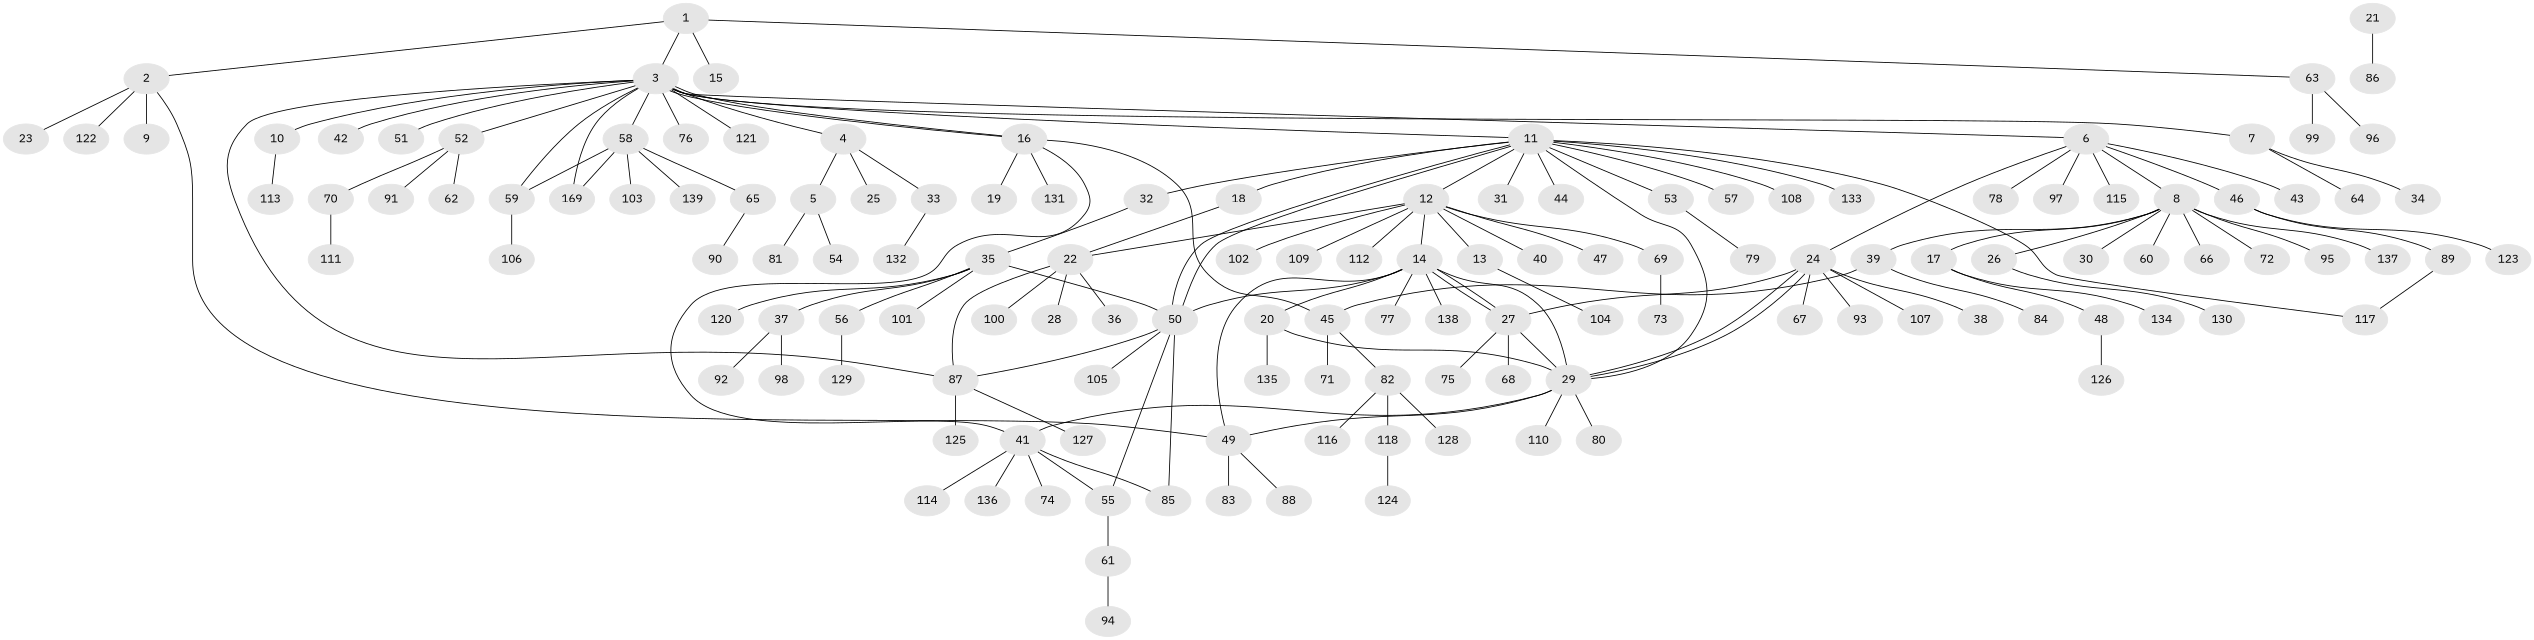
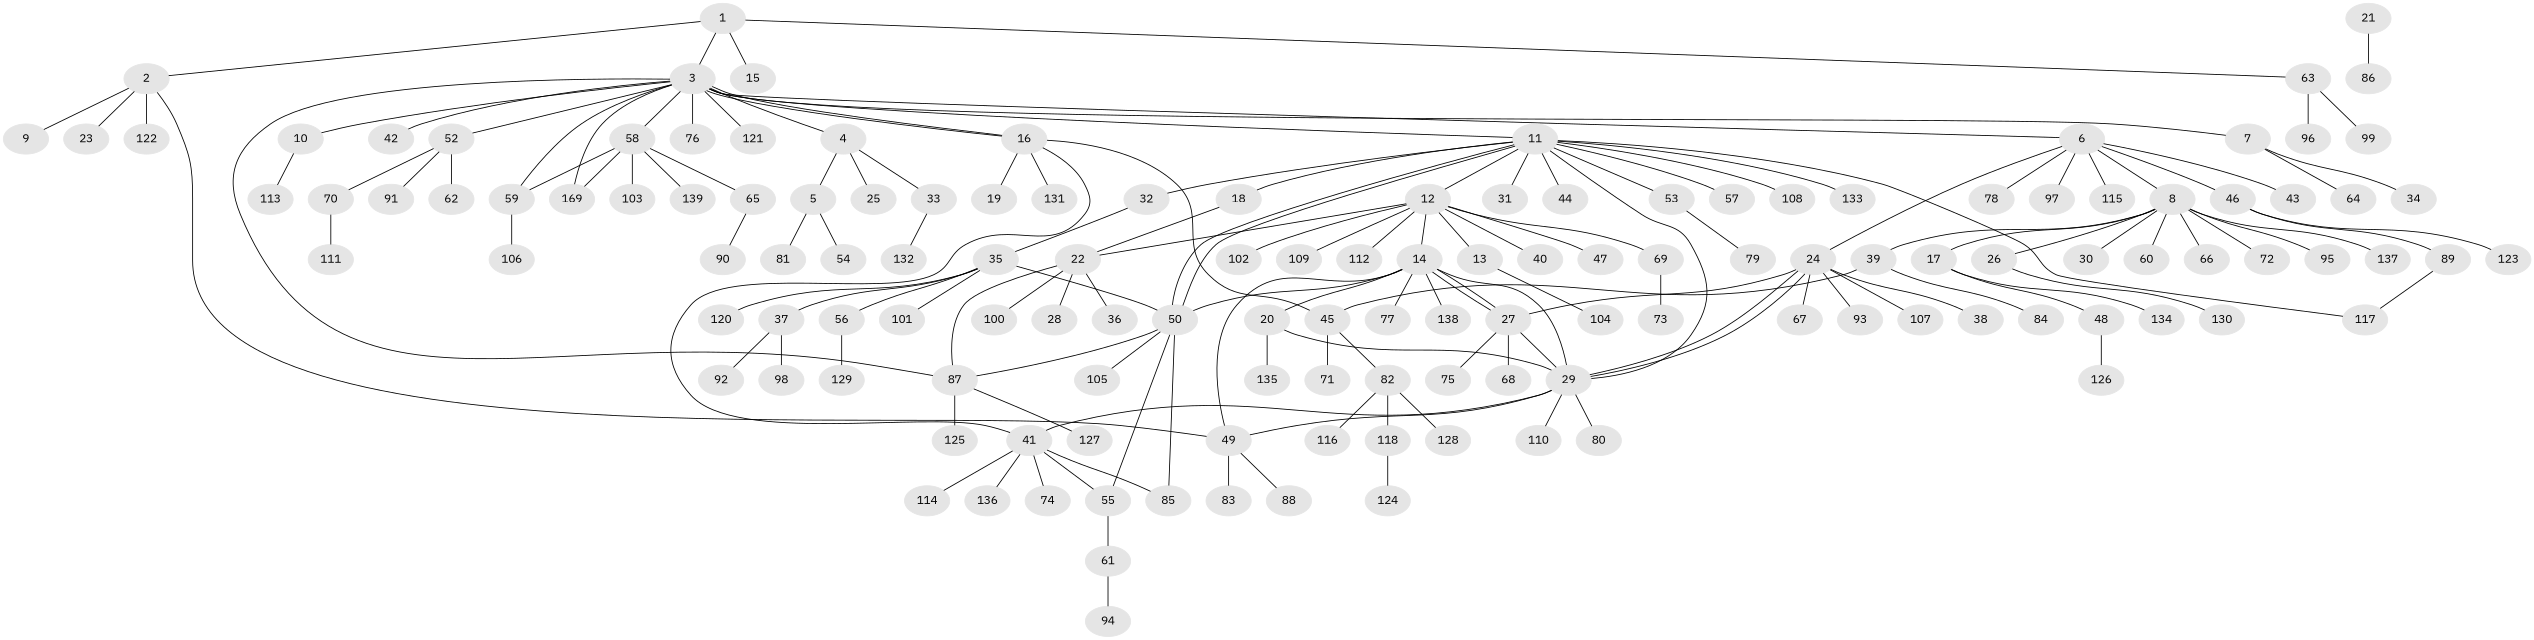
node "51": removed
